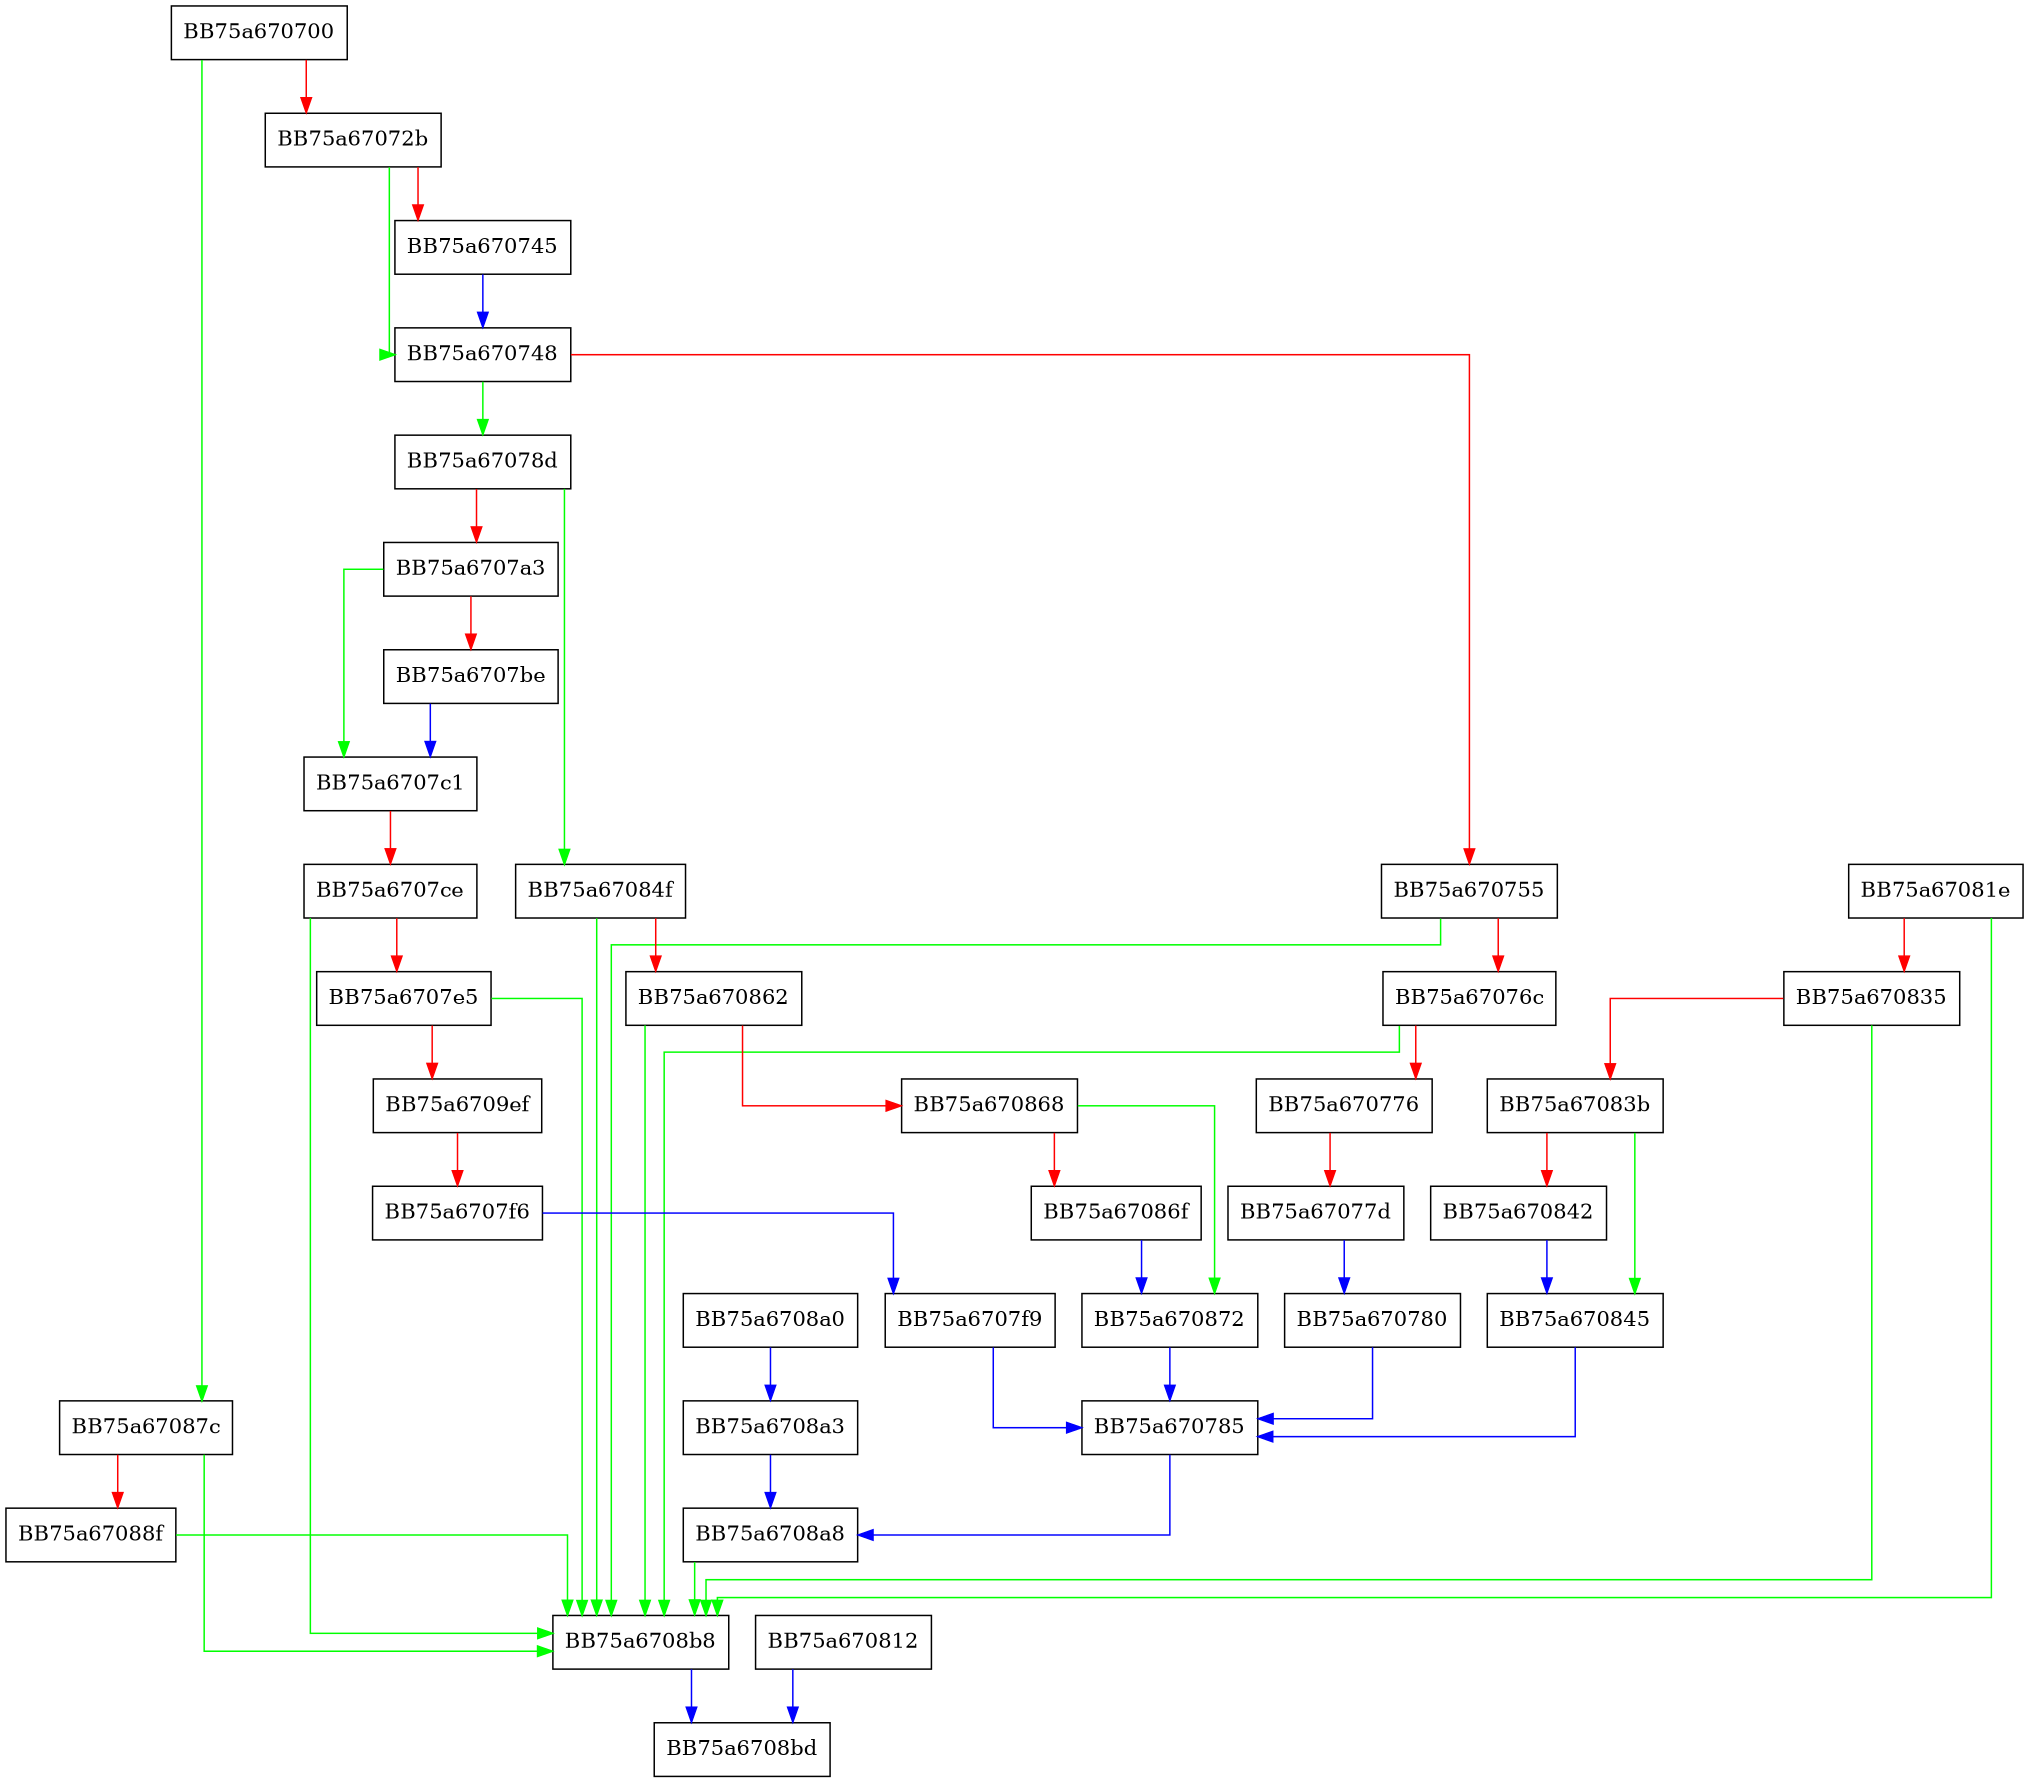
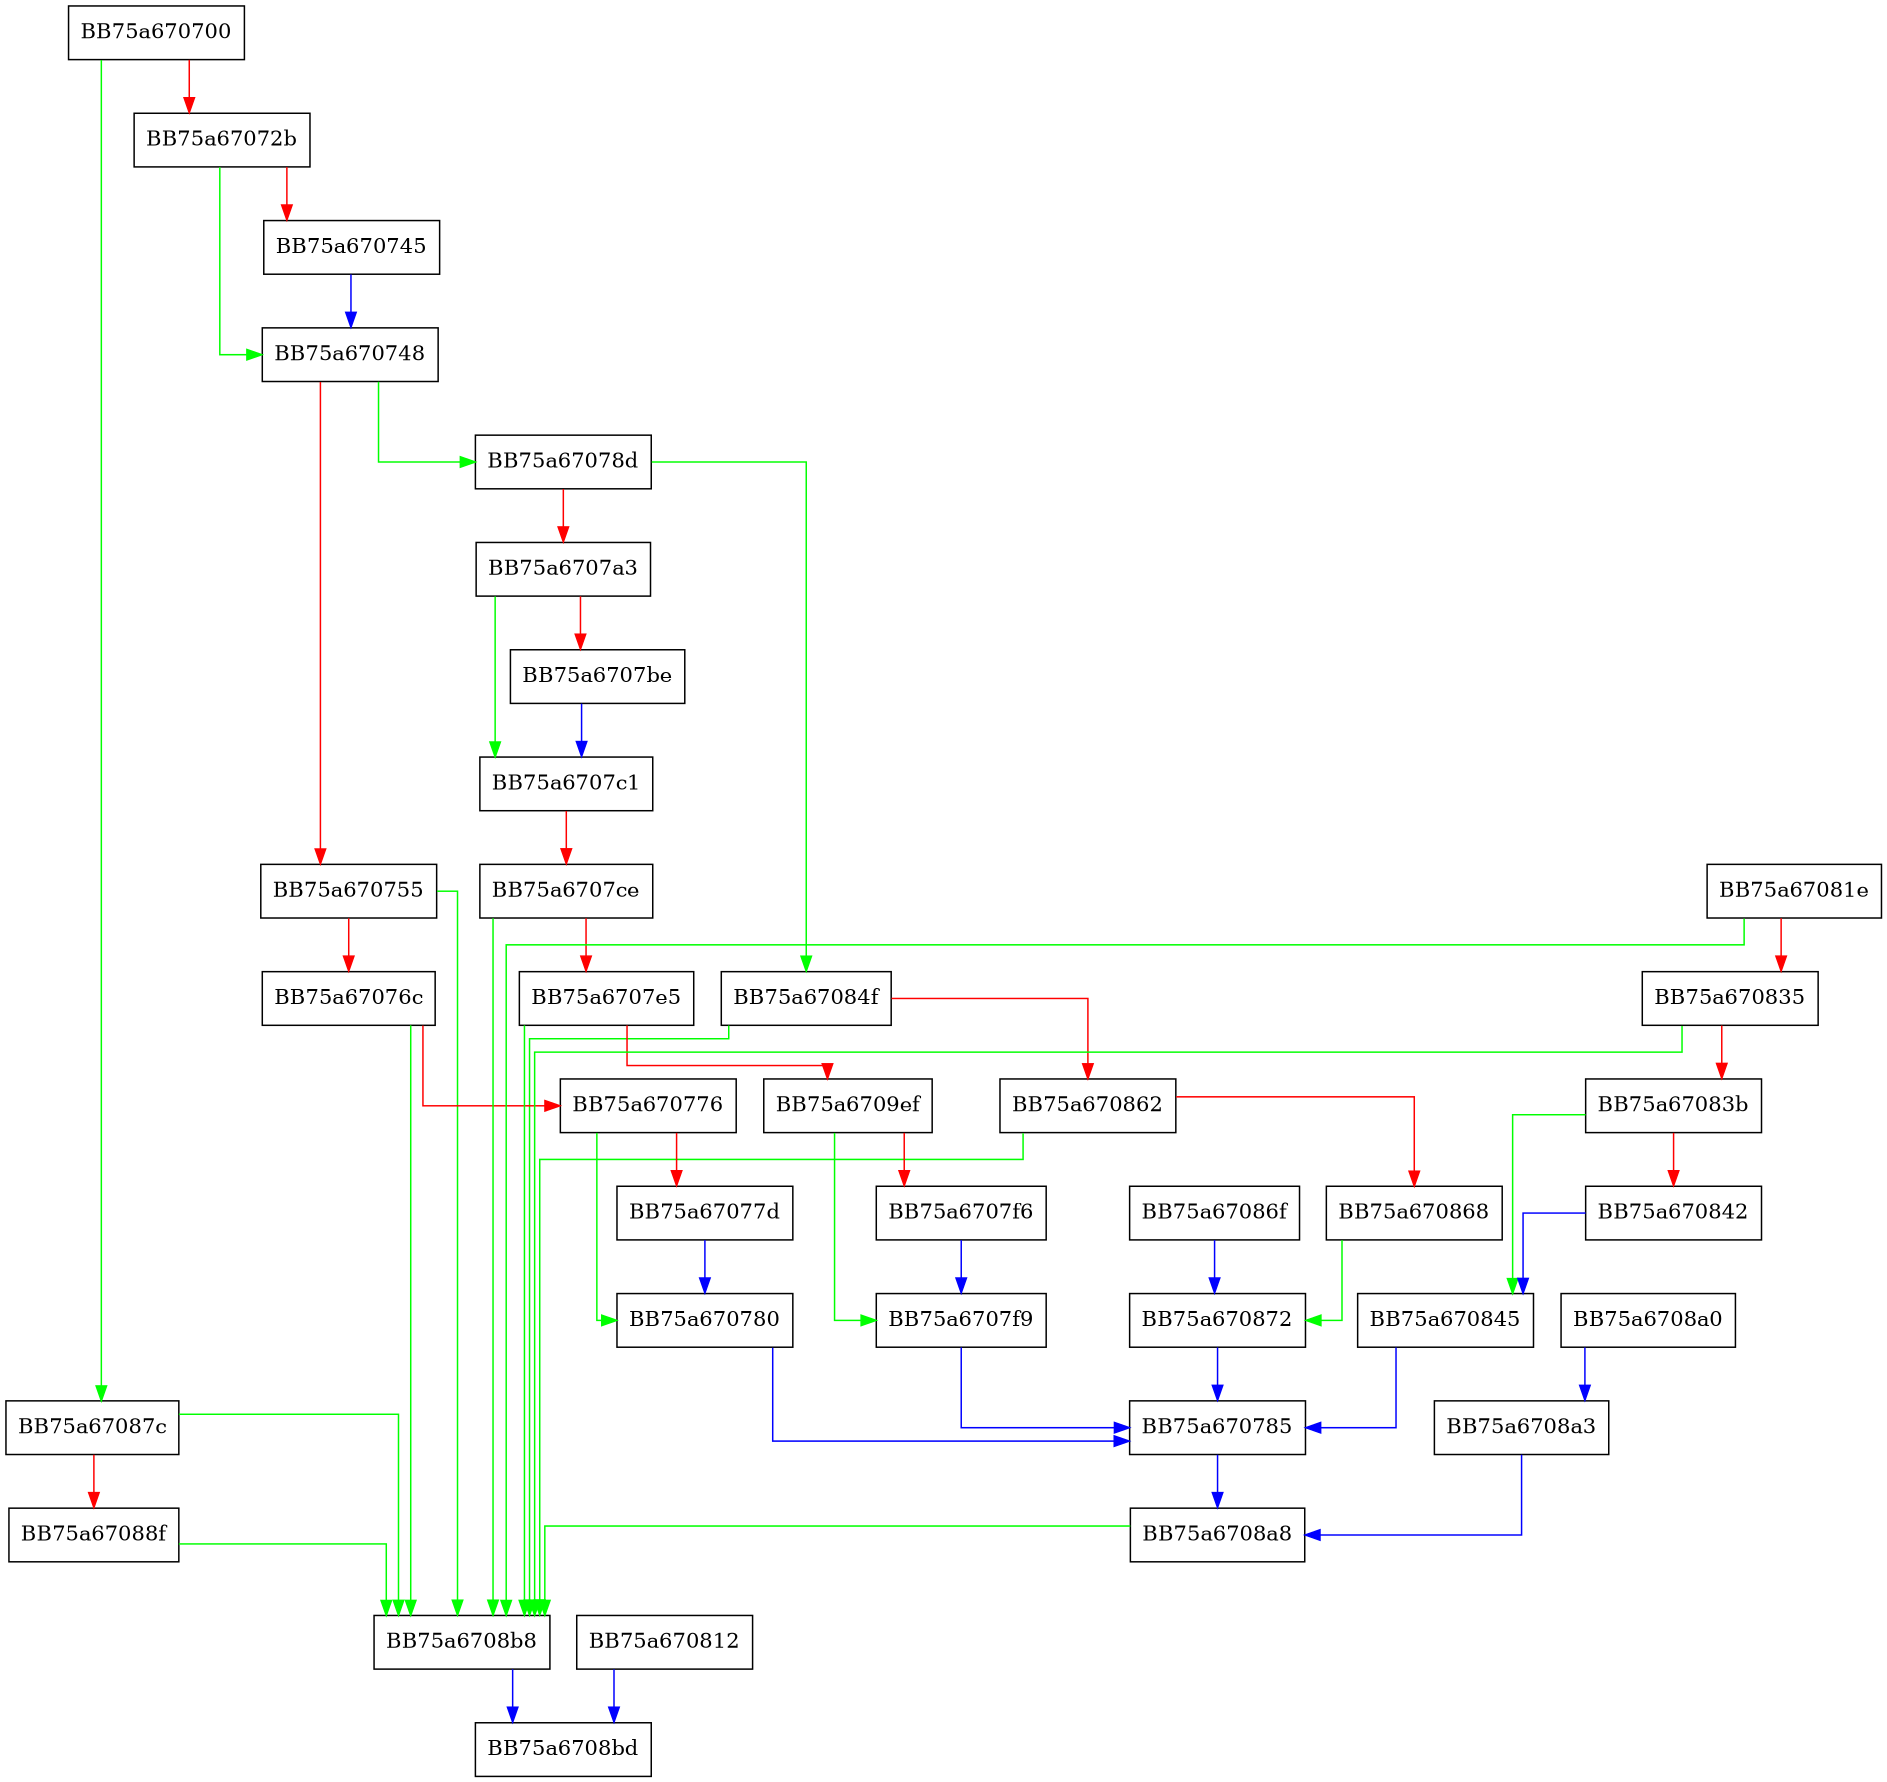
edge "BB75a670868" -> "BB75a67086f": removed
edge "BB75a670776" -> "BB75a670780": added
edge "BB75a6709ef" -> "BB75a6707f9": added
